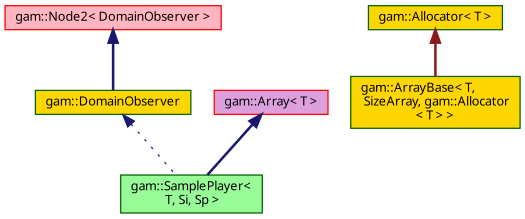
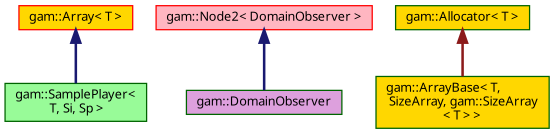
node "gam::DomainObserver": fillcolor gold -> plum
node "gam::Array< T >": fillcolor plum -> gold
node "gam::ArrayBase< T, SizeArray, gam::Allocator < T > >": label "gam::ArrayBase< T, SizeArray, gam::Allocator < T > >" -> "gam::ArrayBase< T, SizeArray, gam::SizeArray < T > >"
edge "gam::SamplePlayer< T, Si, Sp >" -> "gam::DomainObserver": removed
